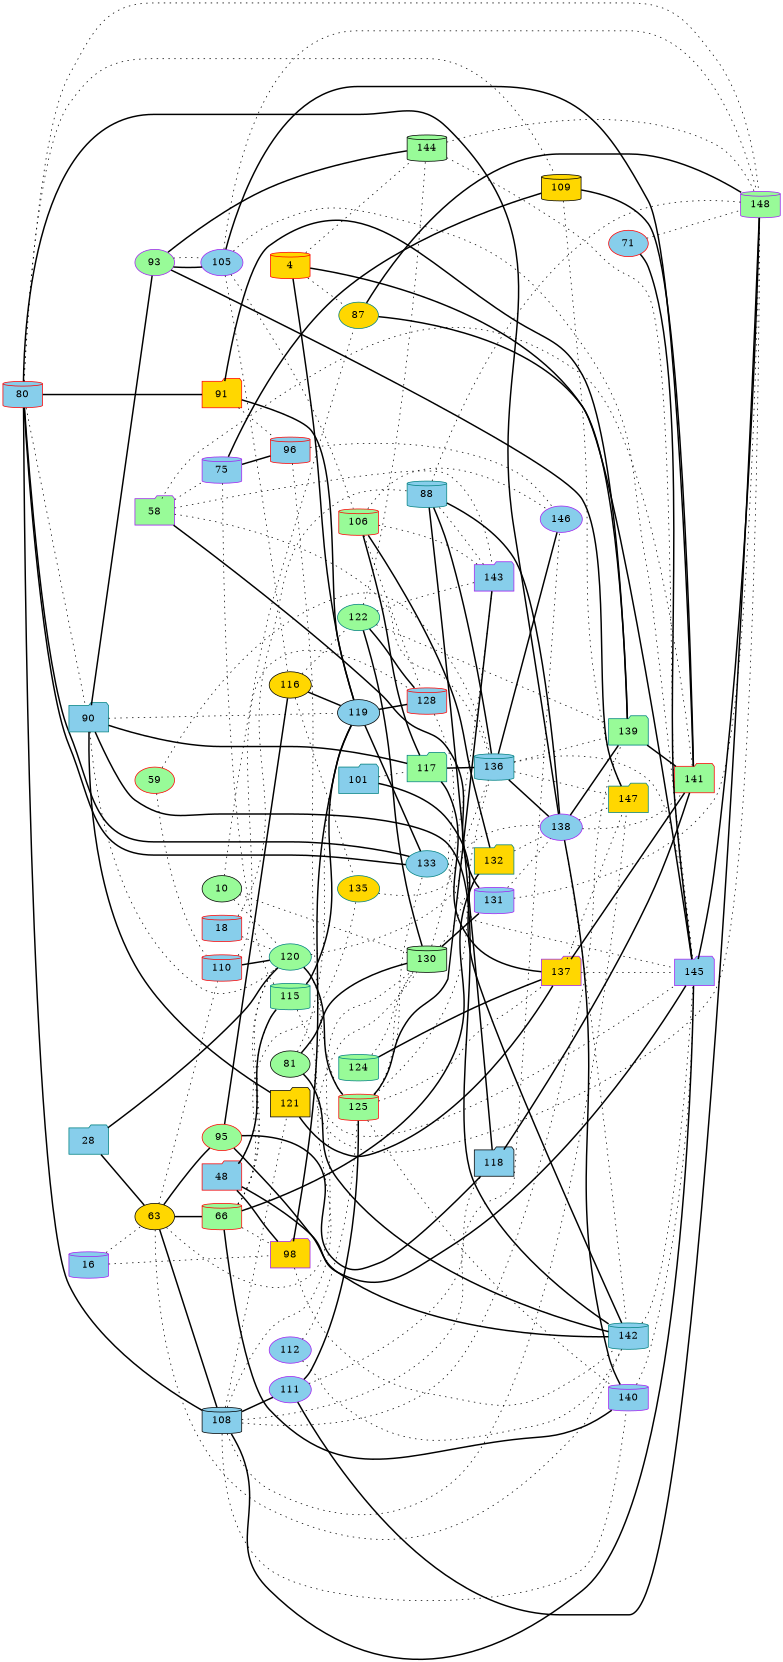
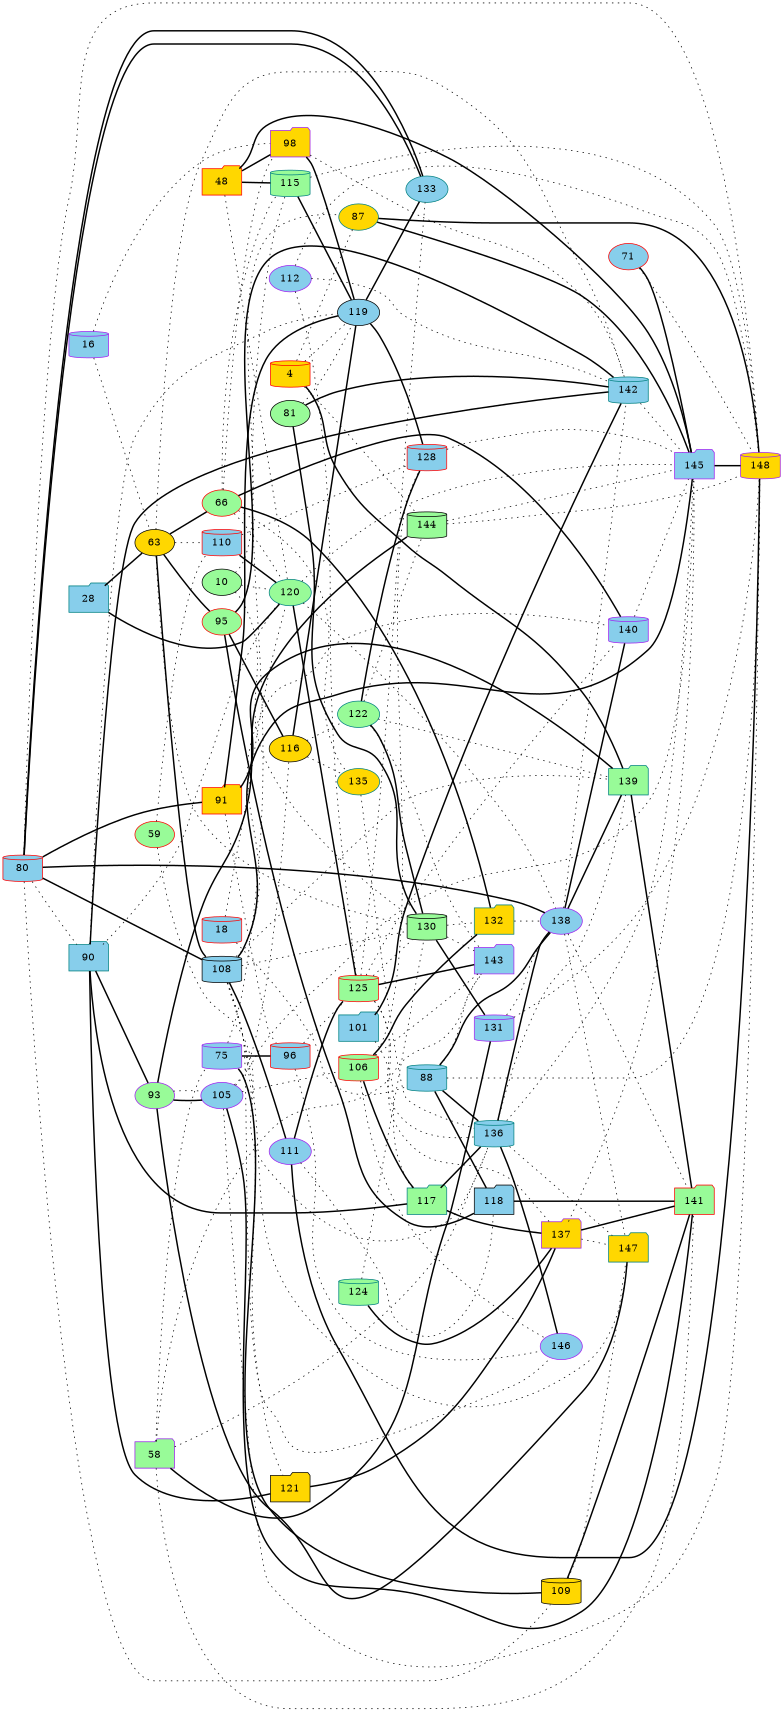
edge "112" -- "148": added
node "148": fillcolor palegreen -> gold
edge "4" -- "119": style bold -> dotted
node "48": fillcolor skyblue -> gold
node "66": shape cylinder -> ellipse
